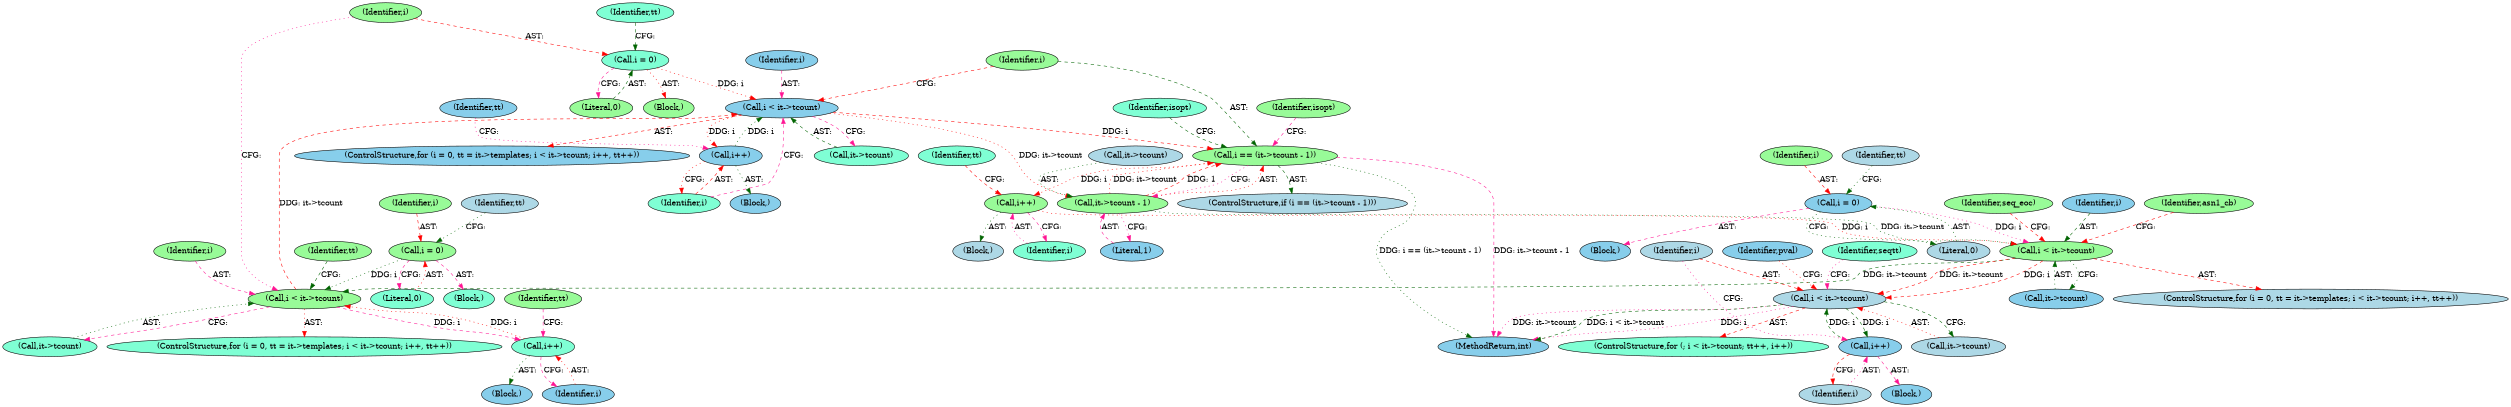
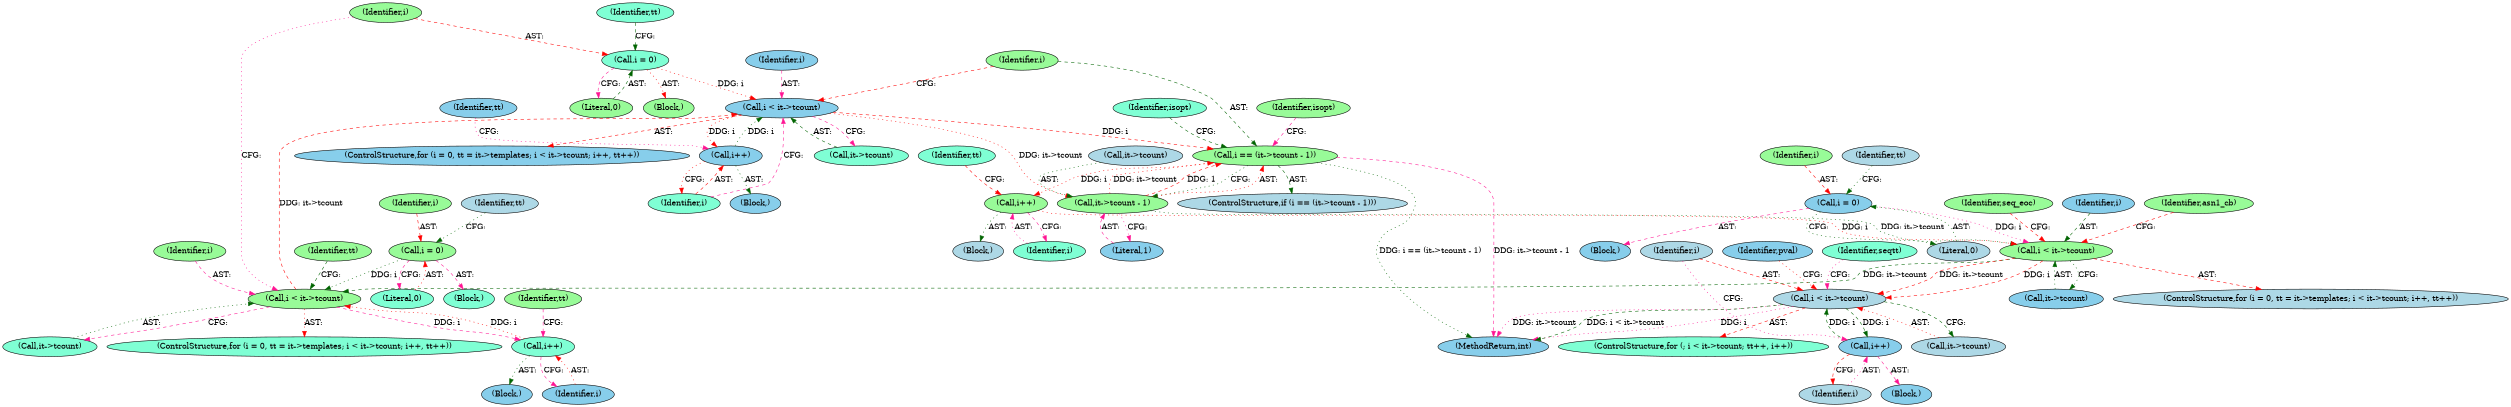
edge "(Call,i == (it->tcount - 1))" -> "(Call,it->tcount - 1)": color deeppink -> darkgreen
